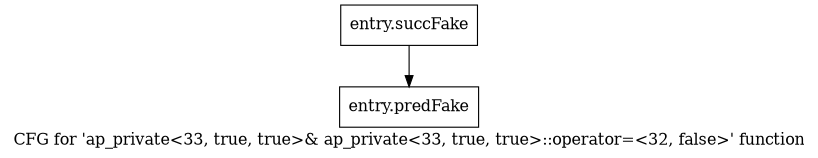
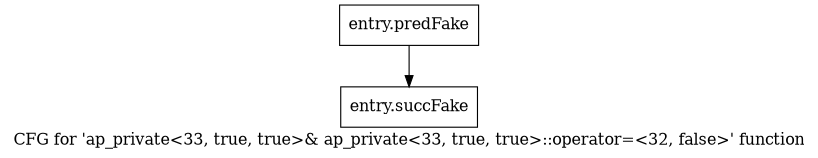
edge "entry.succFake" -> "entry.predFake": reversed
